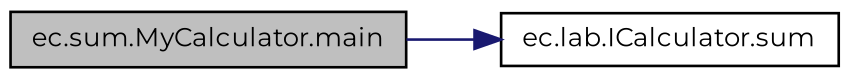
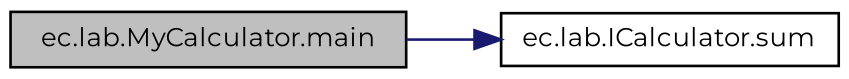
node "ec.sum.MyCalculator.main": label "ec.sum.MyCalculator.main" -> "ec.lab.MyCalculator.main"
